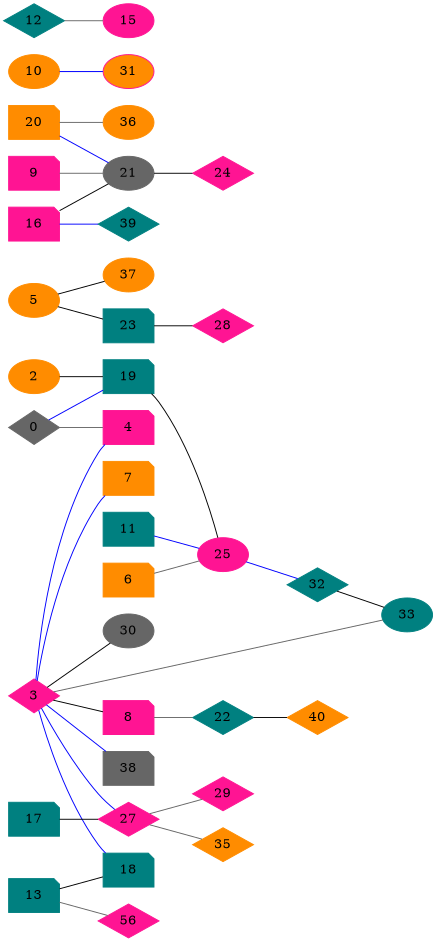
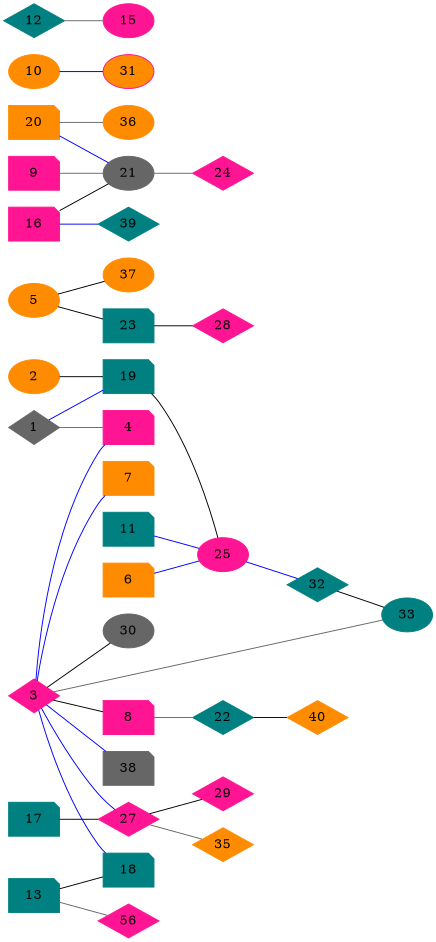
edge "21" -- "24": color black -> gray40
node "0": label "0" -> "1"
edge "25" -- "6": color gray40 -> blue
edge "29" -- "27": color gray40 -> black
